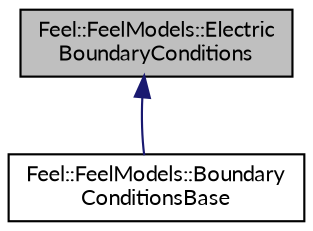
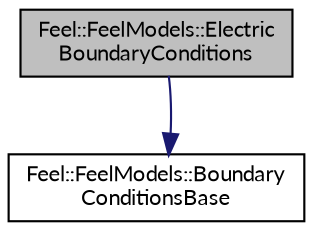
edge "Feel::FeelModels::Boundary ConditionsBase" -> "Feel::FeelModels::Electric BoundaryConditions": reversed
